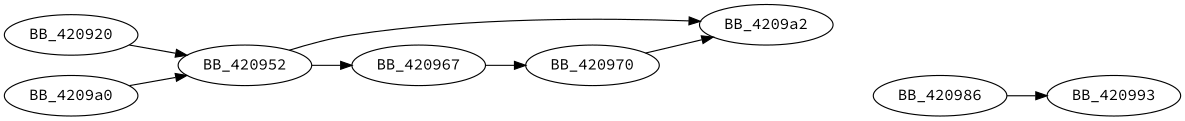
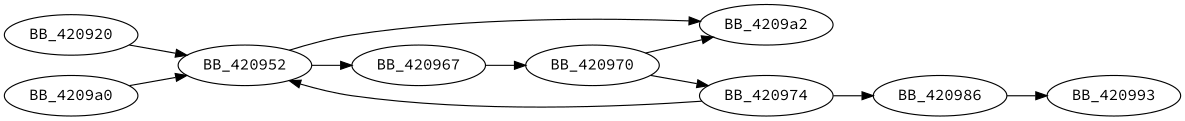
node "BB_420974": added
